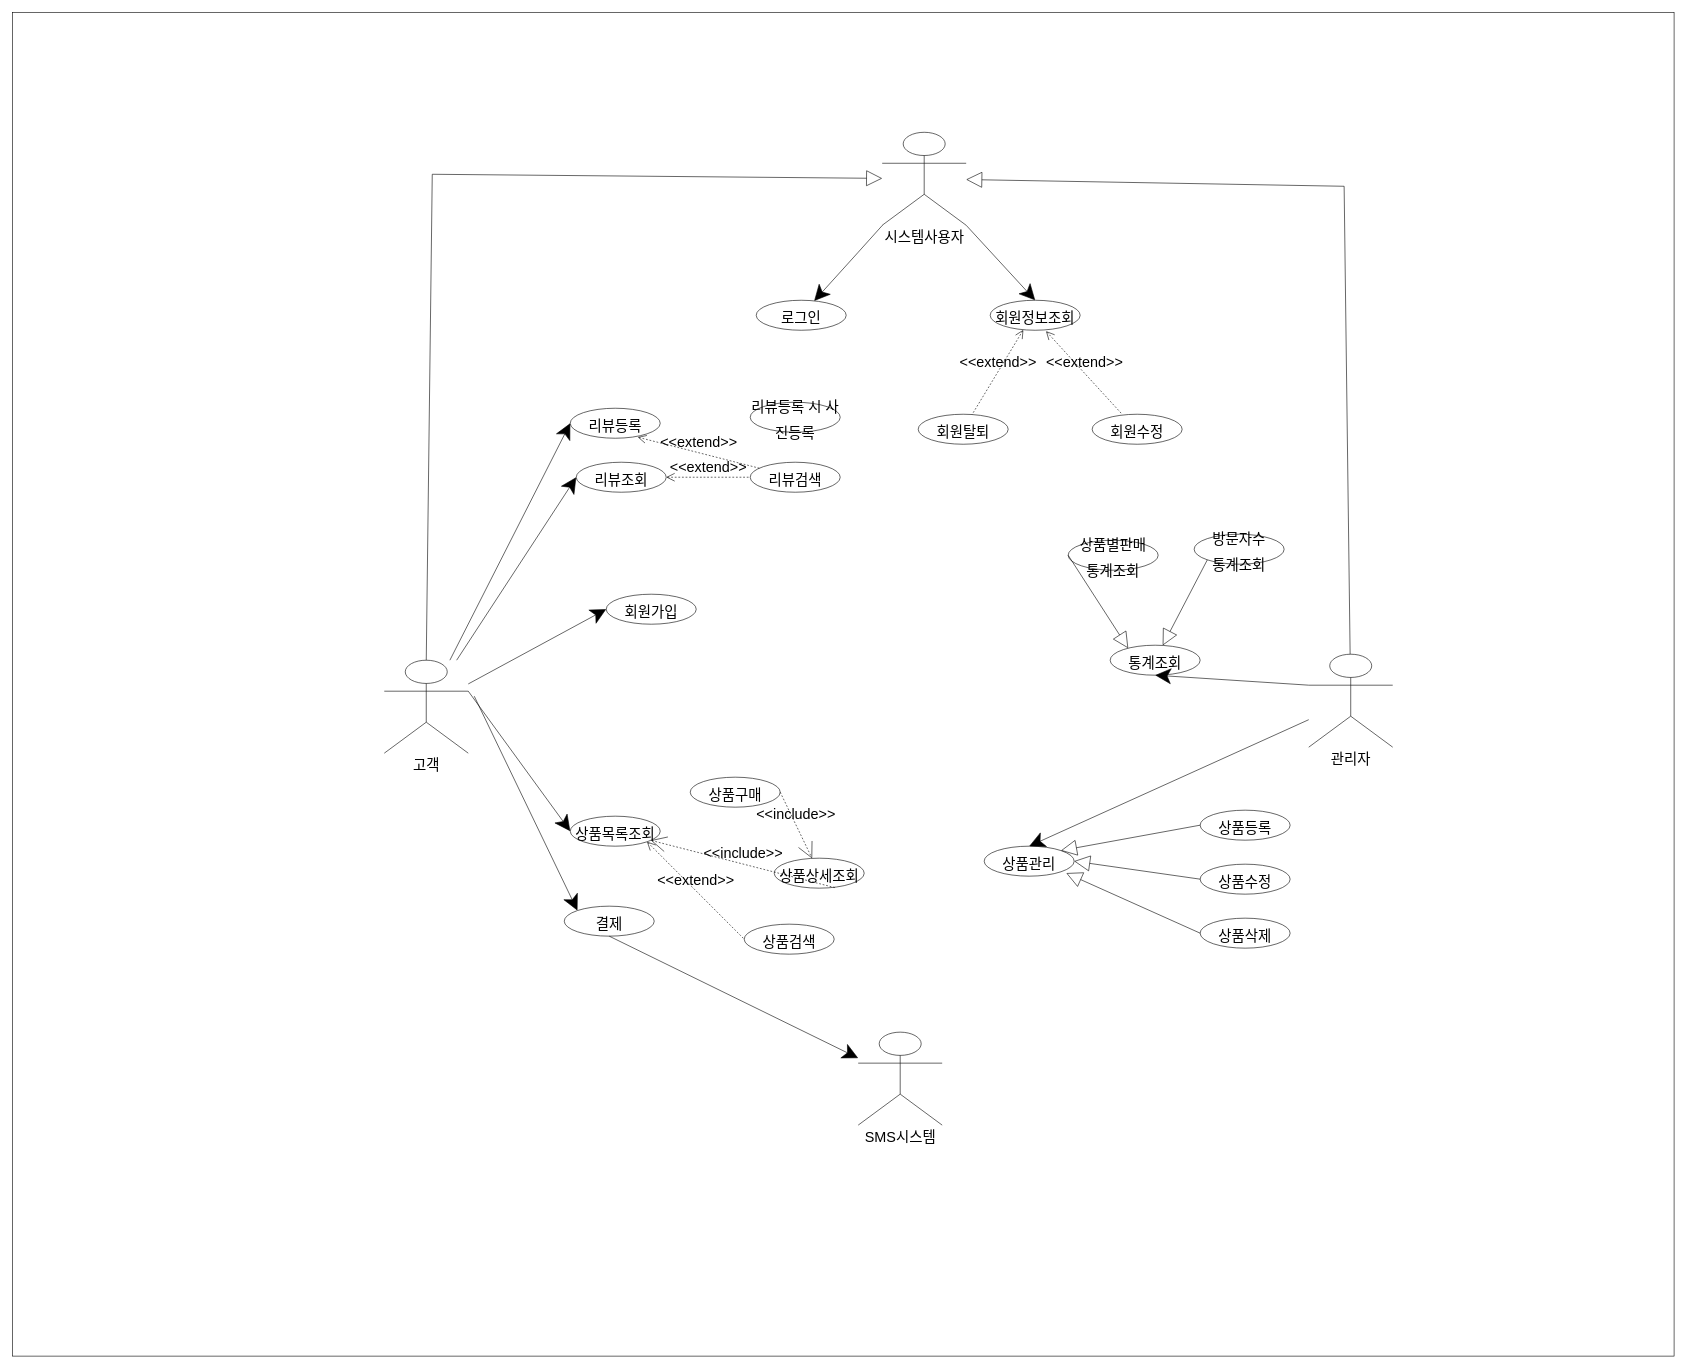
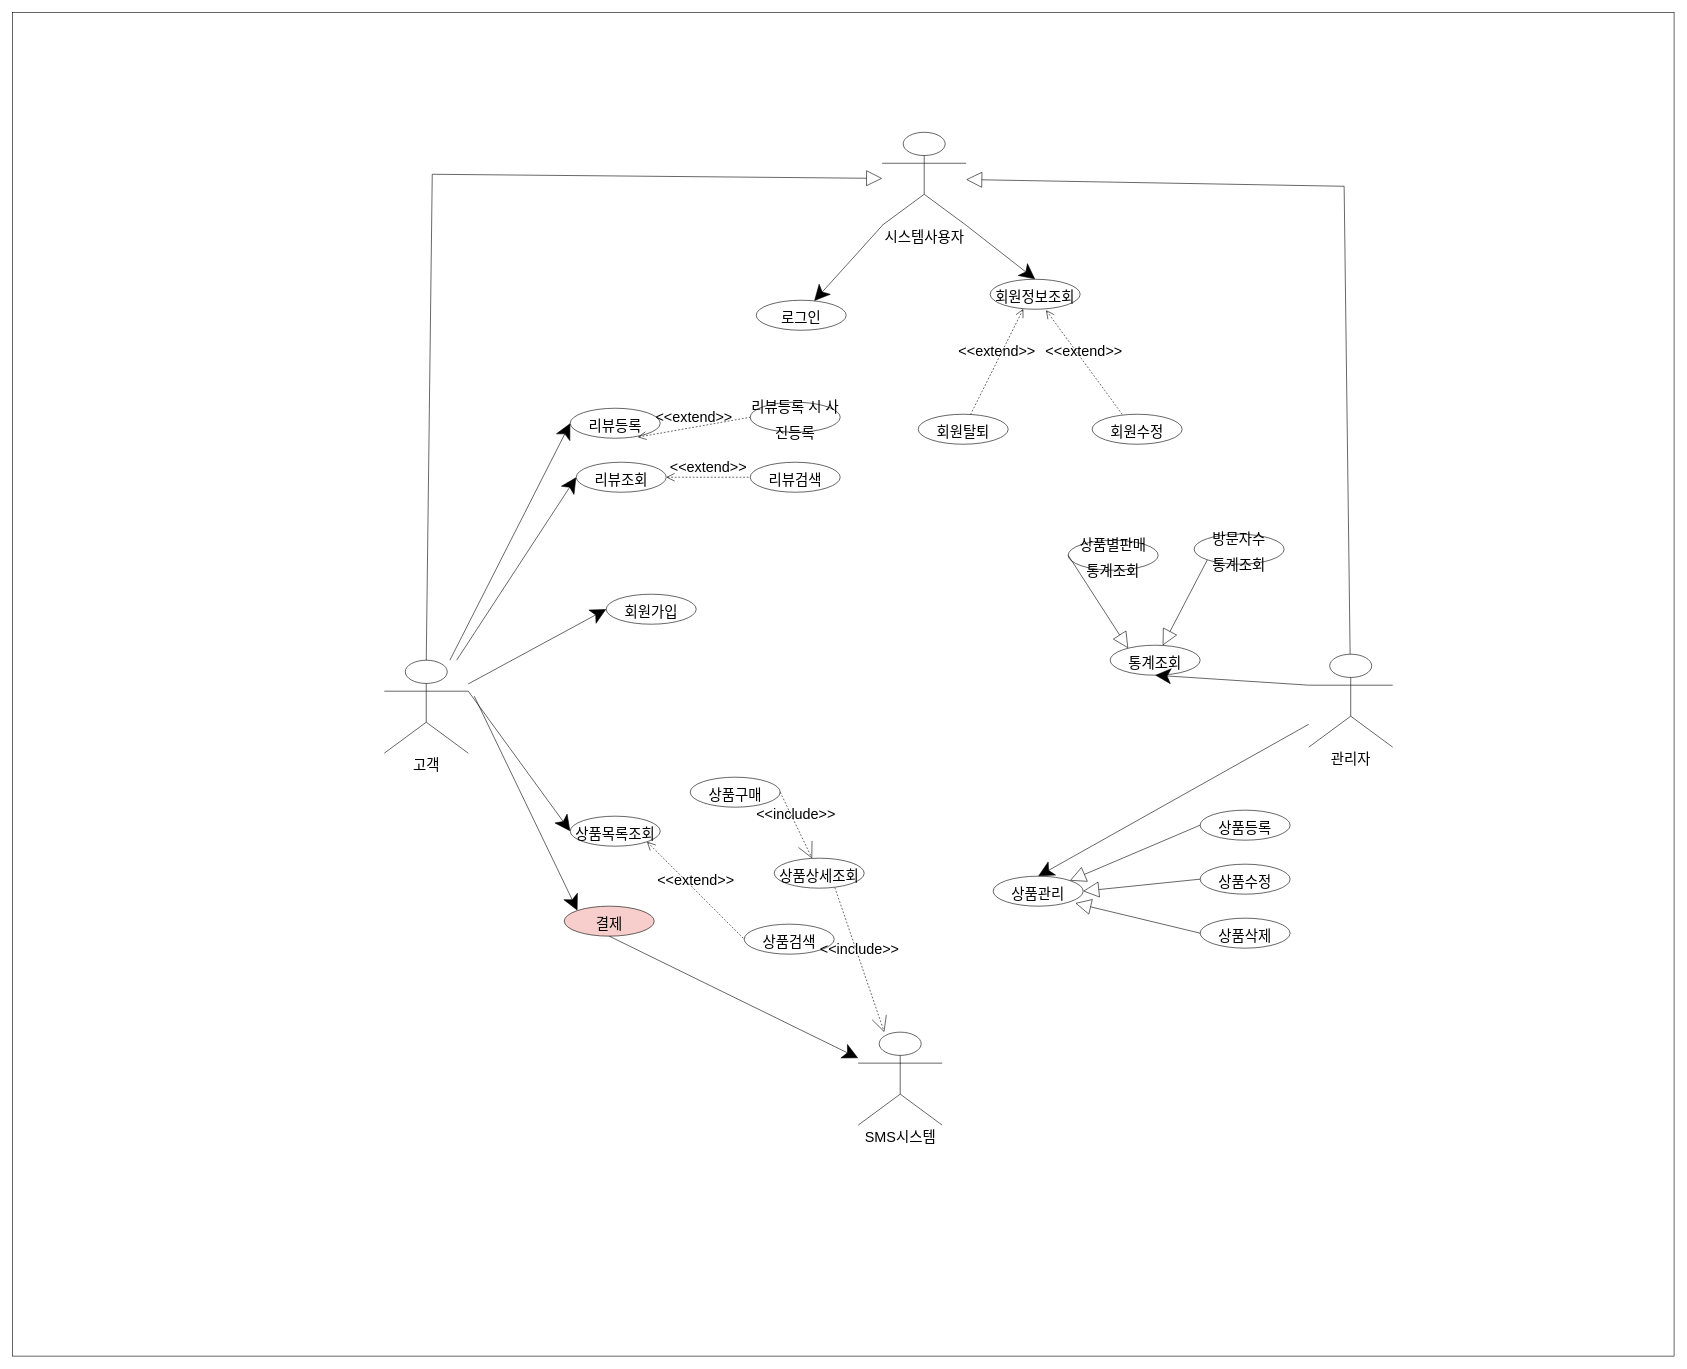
node "회원정보조회": moved (1035, 315) -> (1035, 294)
edge "리뷰검색" -> "리뷰등록": now "리뷰등록 시 사진등록" -> "리뷰등록"
edge "상품상세조회" -> "상품목록조회": now "상품상세조회" -> "SMS시스템"
node "상품관리": moved (1029, 861) -> (1038, 891)
node "결제": fillcolor #ffffff -> #f8cecc
